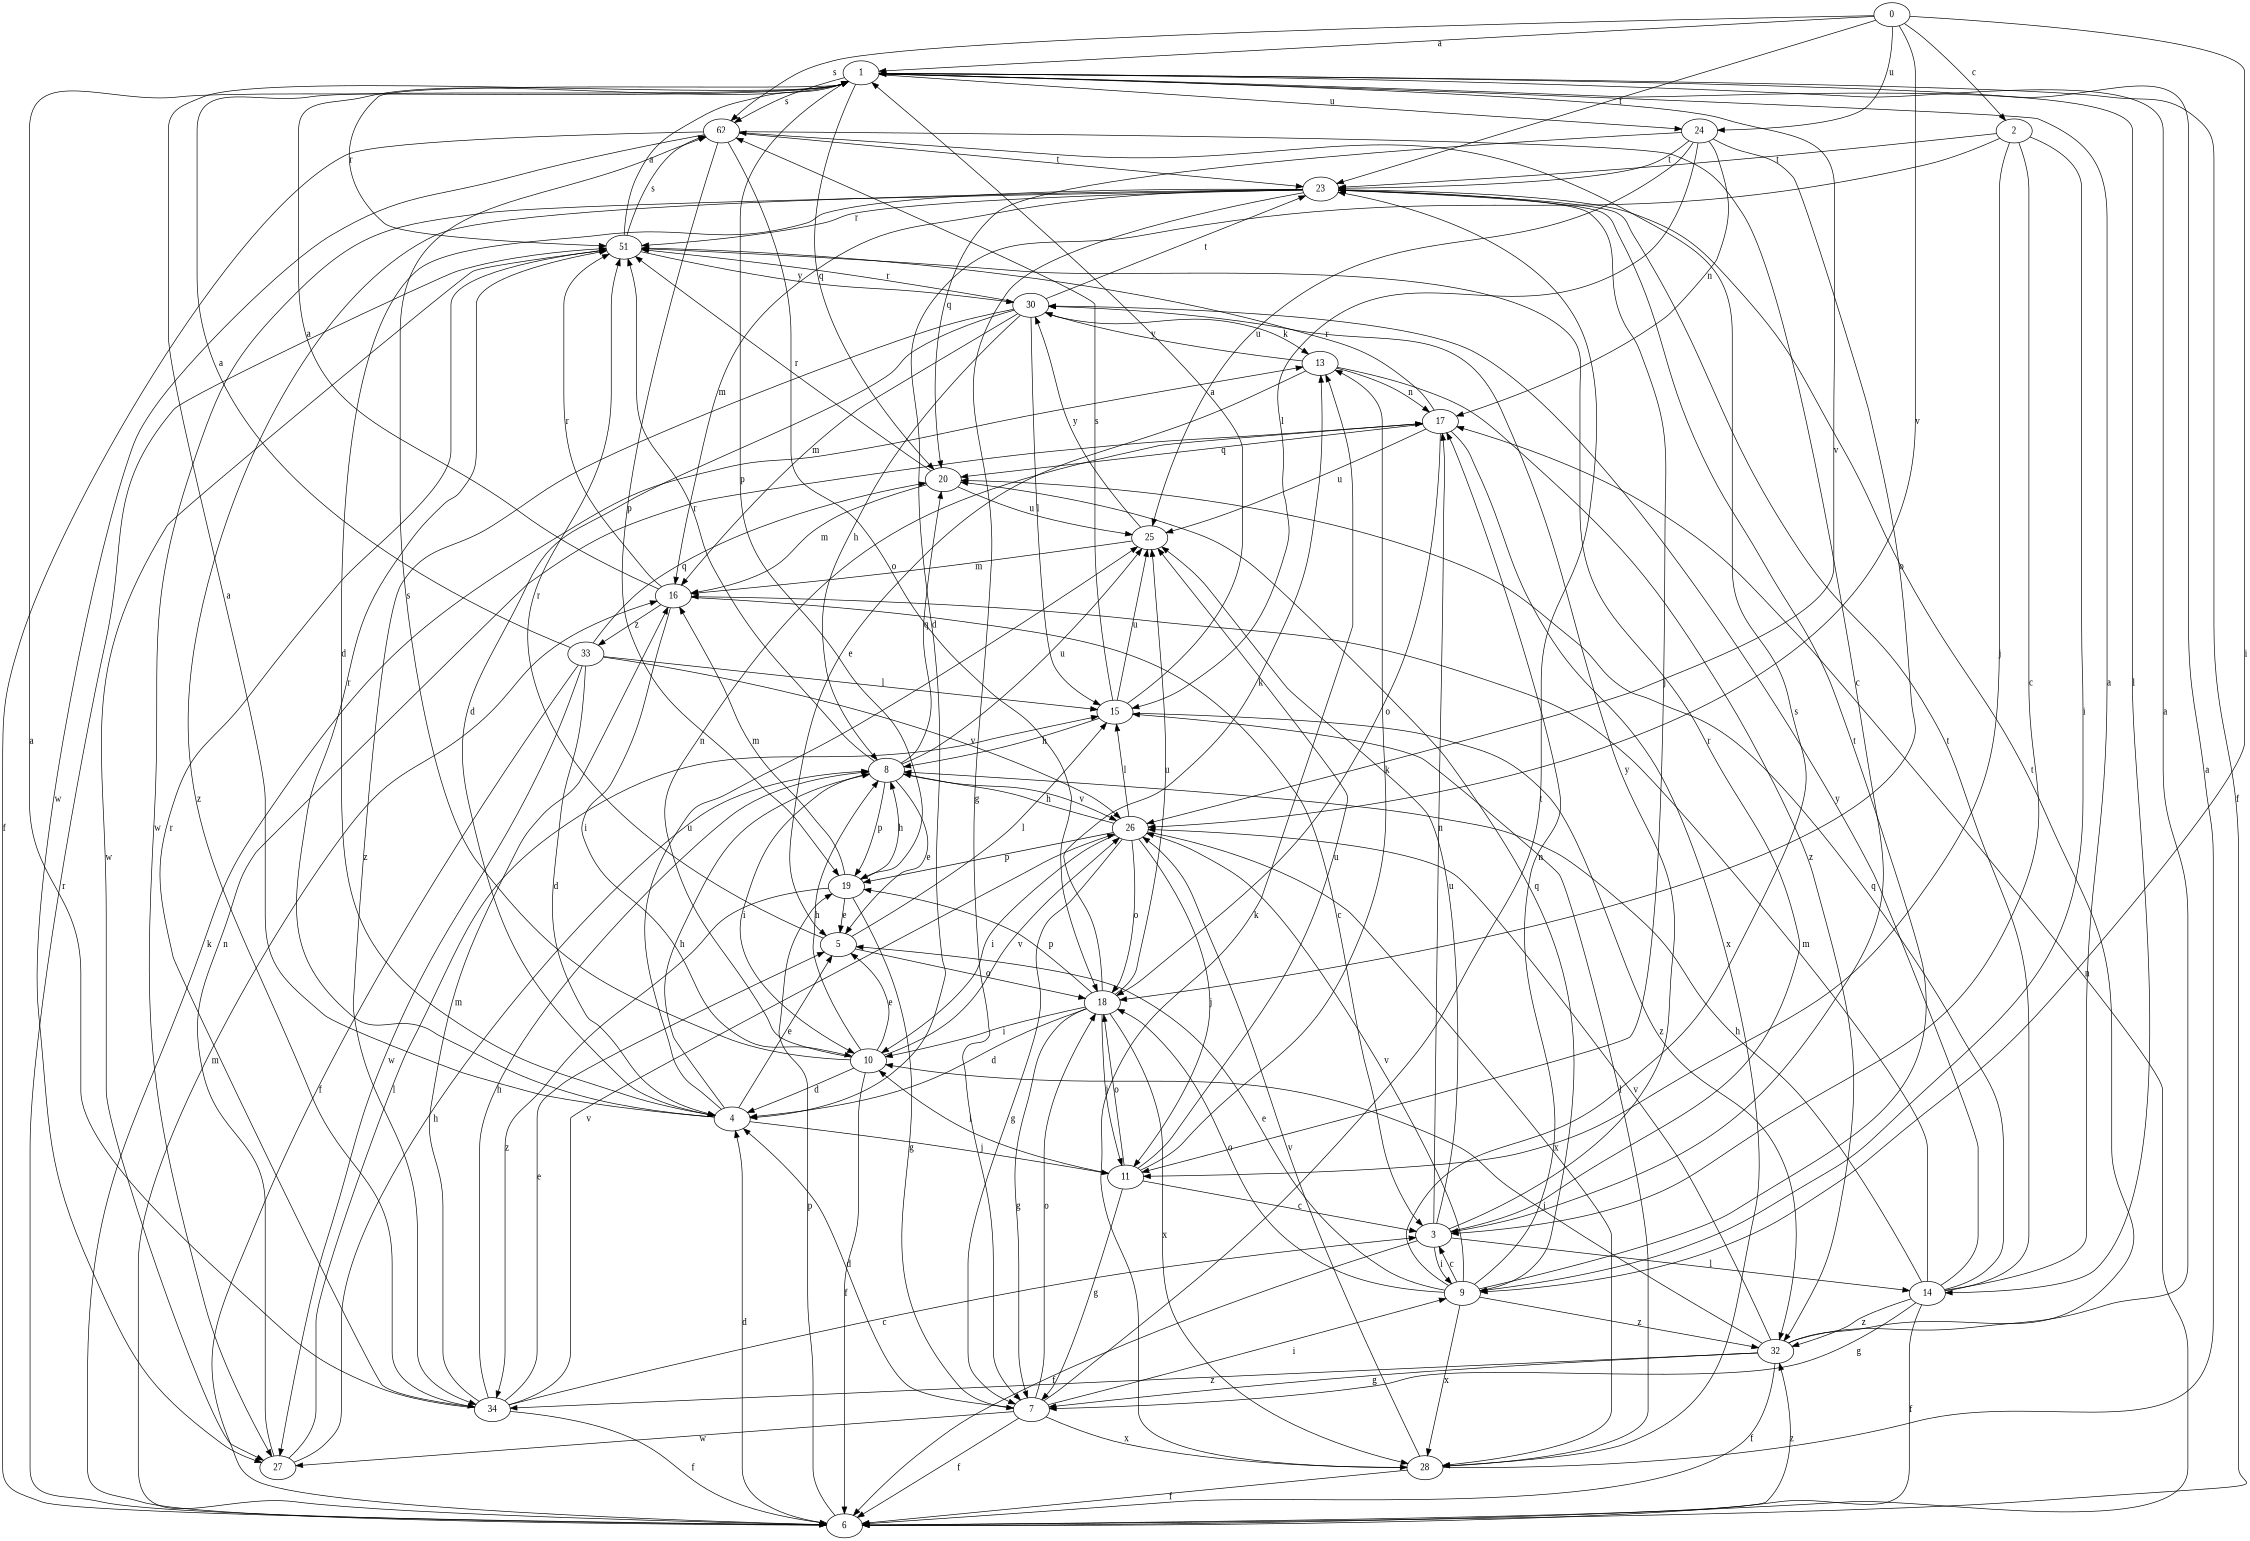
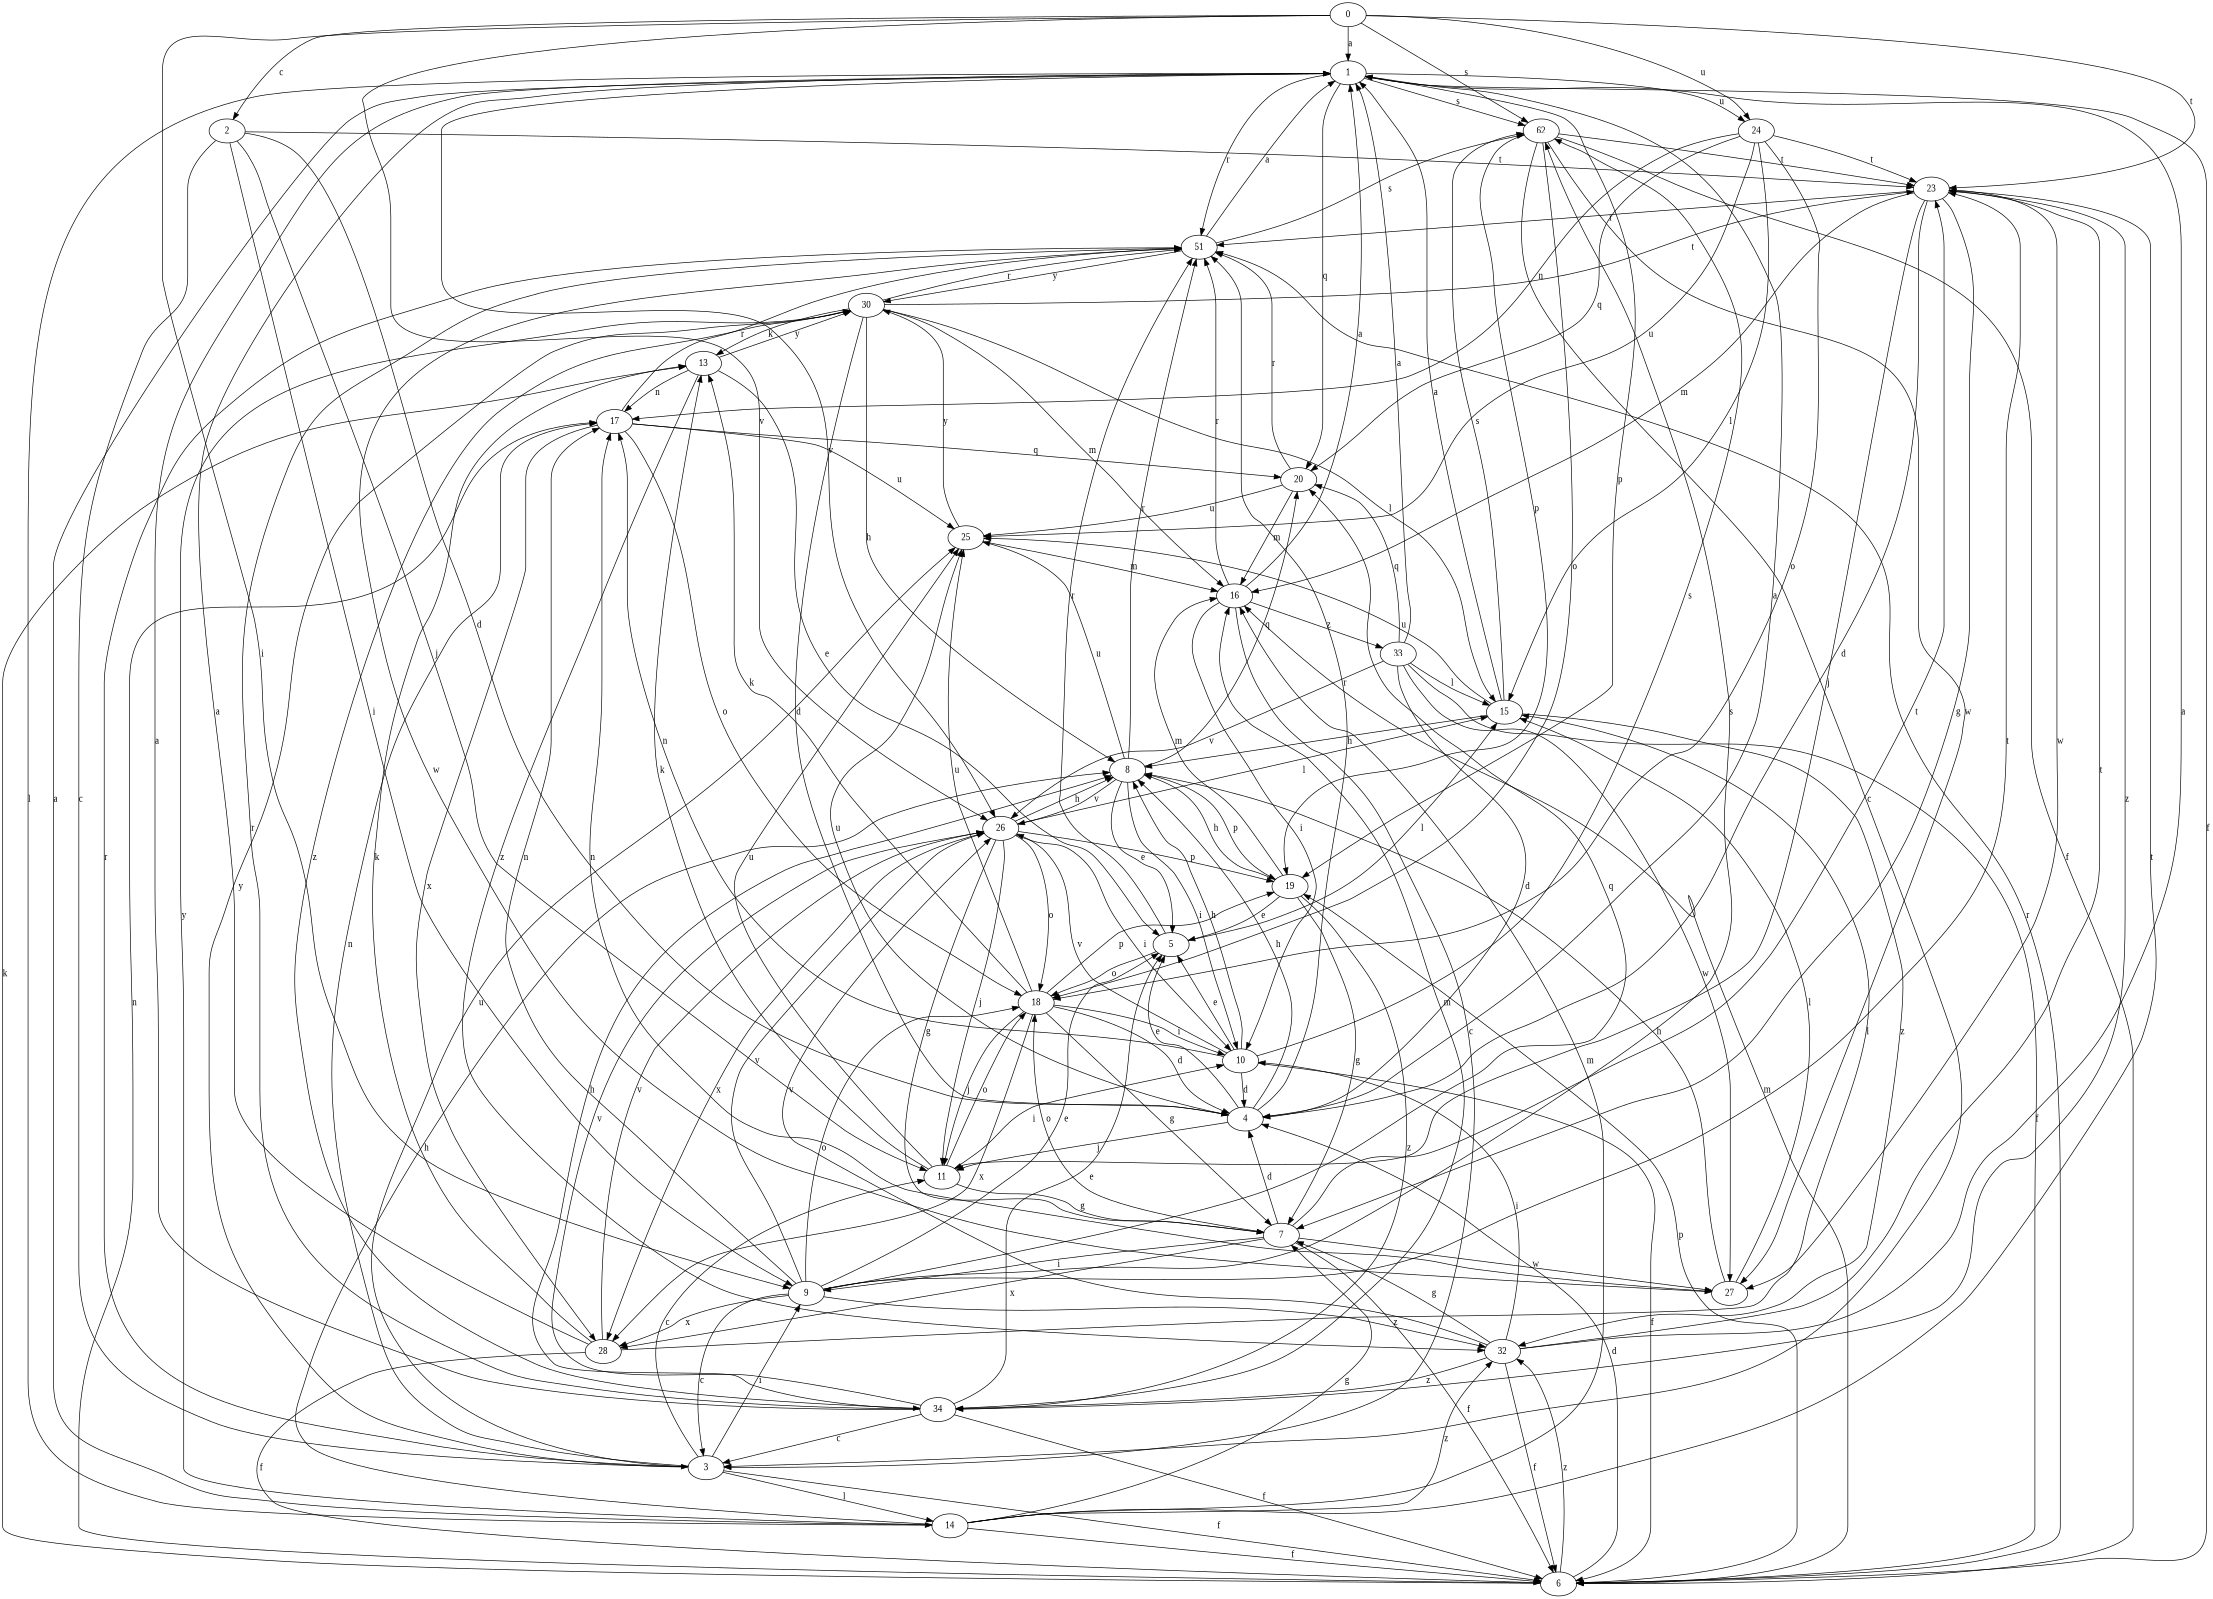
edge "14" -> "20": removed, label "q"
edge "11" -> "3": reversed
